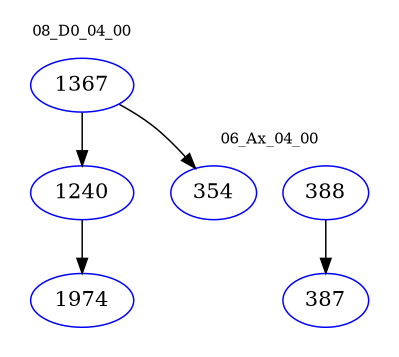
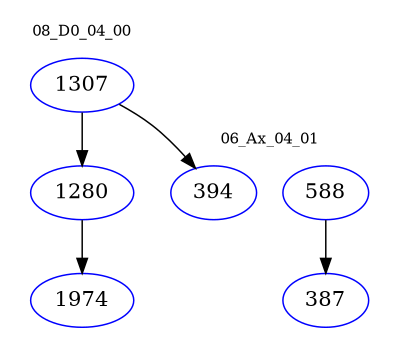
node "1367": label "1367" -> "1307"
cluster "06_Ax_04_00": label "06_Ax_04_00" -> "06_Ax_04_01"
node "1240": label "1240" -> "1280"
node "354": label "354" -> "394"
node "388": label "388" -> "588"
